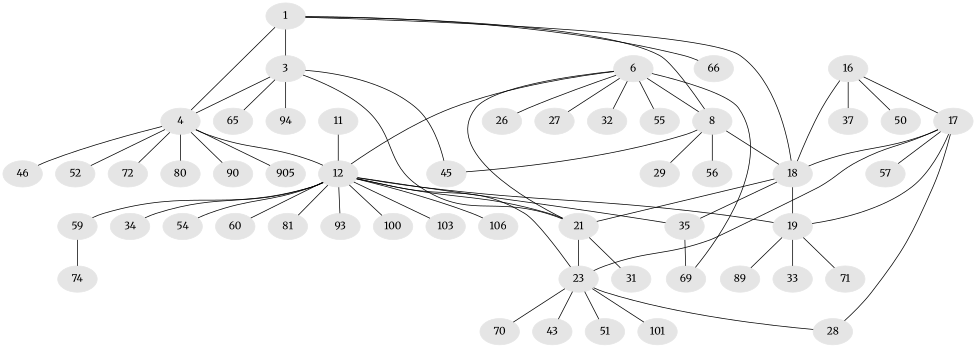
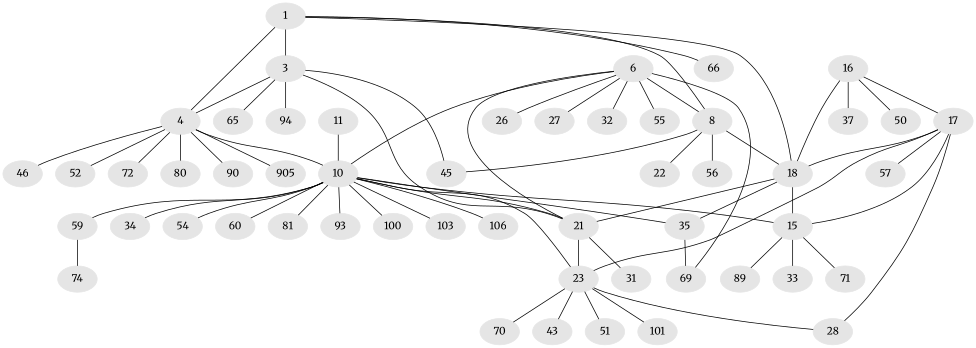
node "12": label "12" -> "10"
node "29": label "29" -> "22"
node "19": label "19" -> "15"
